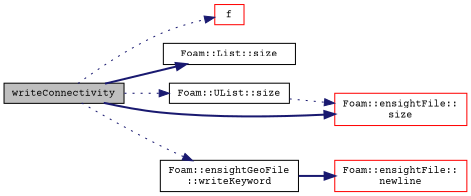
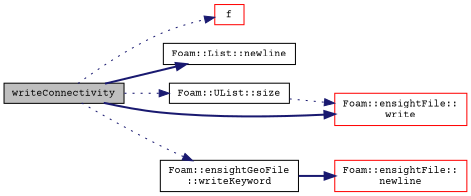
node "Foam::List::size": label "Foam::List::size" -> "Foam::List::newline"
node "Foam::ensightFile:: size": label "Foam::ensightFile:: size" -> "Foam::ensightFile:: write"
